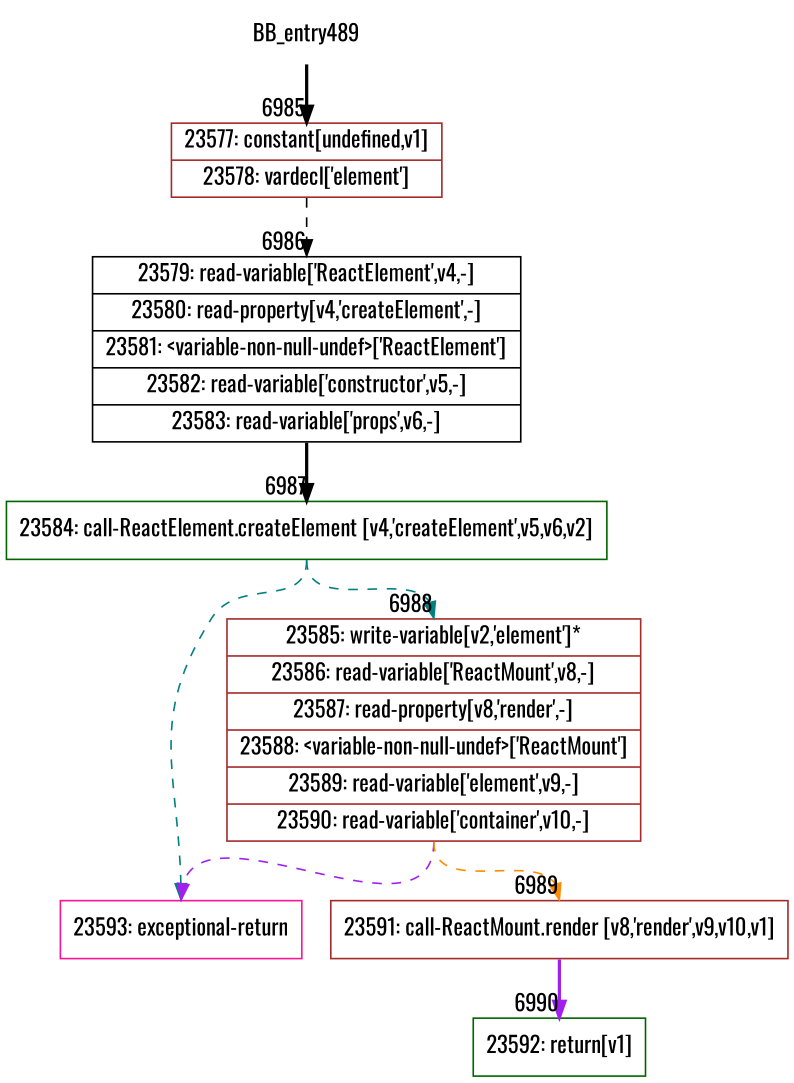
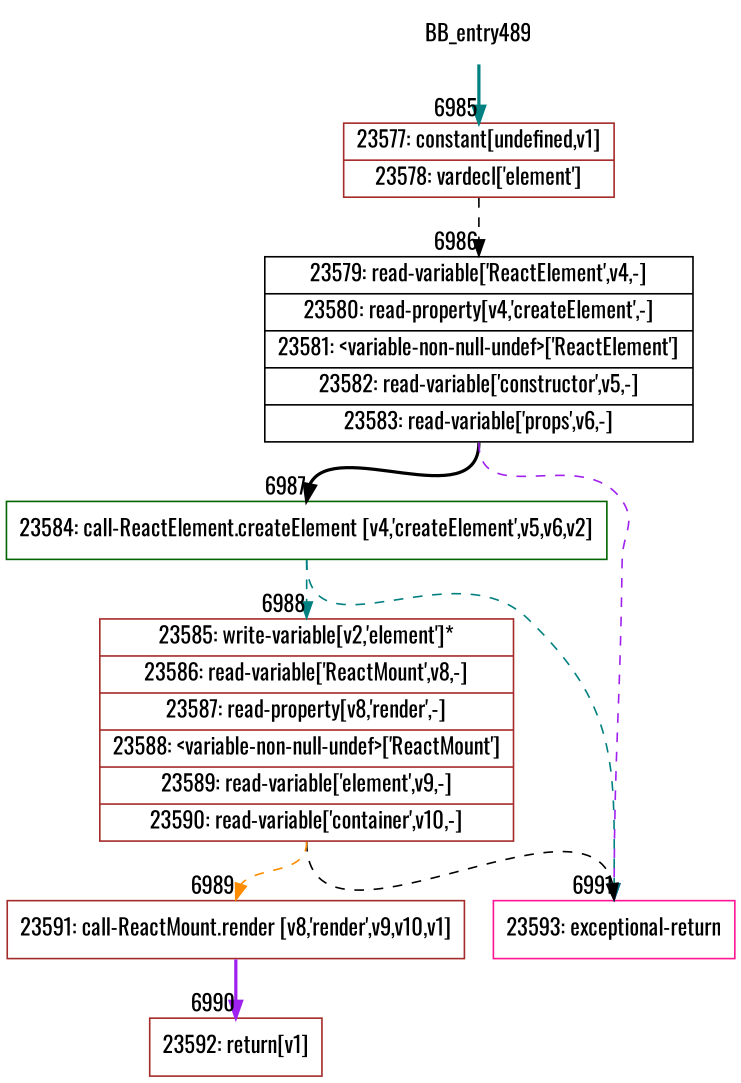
edge "BB_entry489" -> "23577: constant[undefined,v1]": color black -> teal
edge "23579: read-variable['ReactElement',v4,-]" -> "23593: exceptional-return": added
edge "23585: write-variable[v2,'element']*" -> "23593: exceptional-return": color purple -> black
node "23592: return[v1]": color darkgreen -> brown
